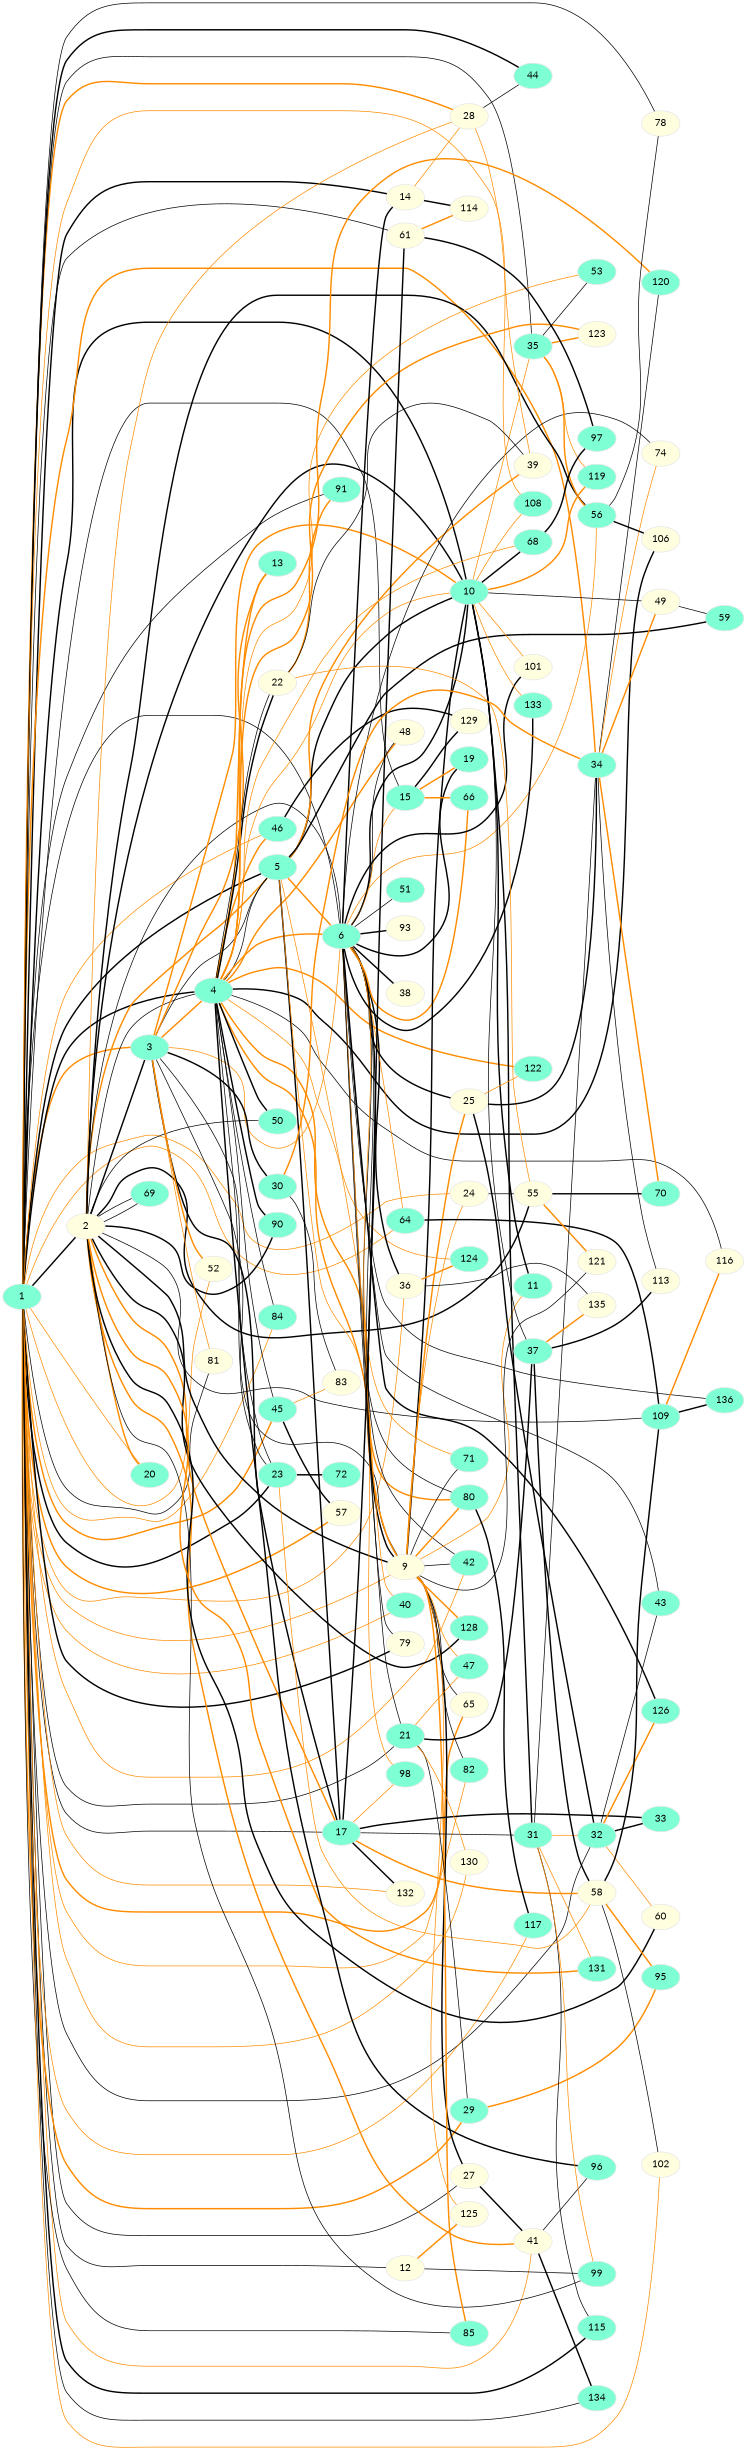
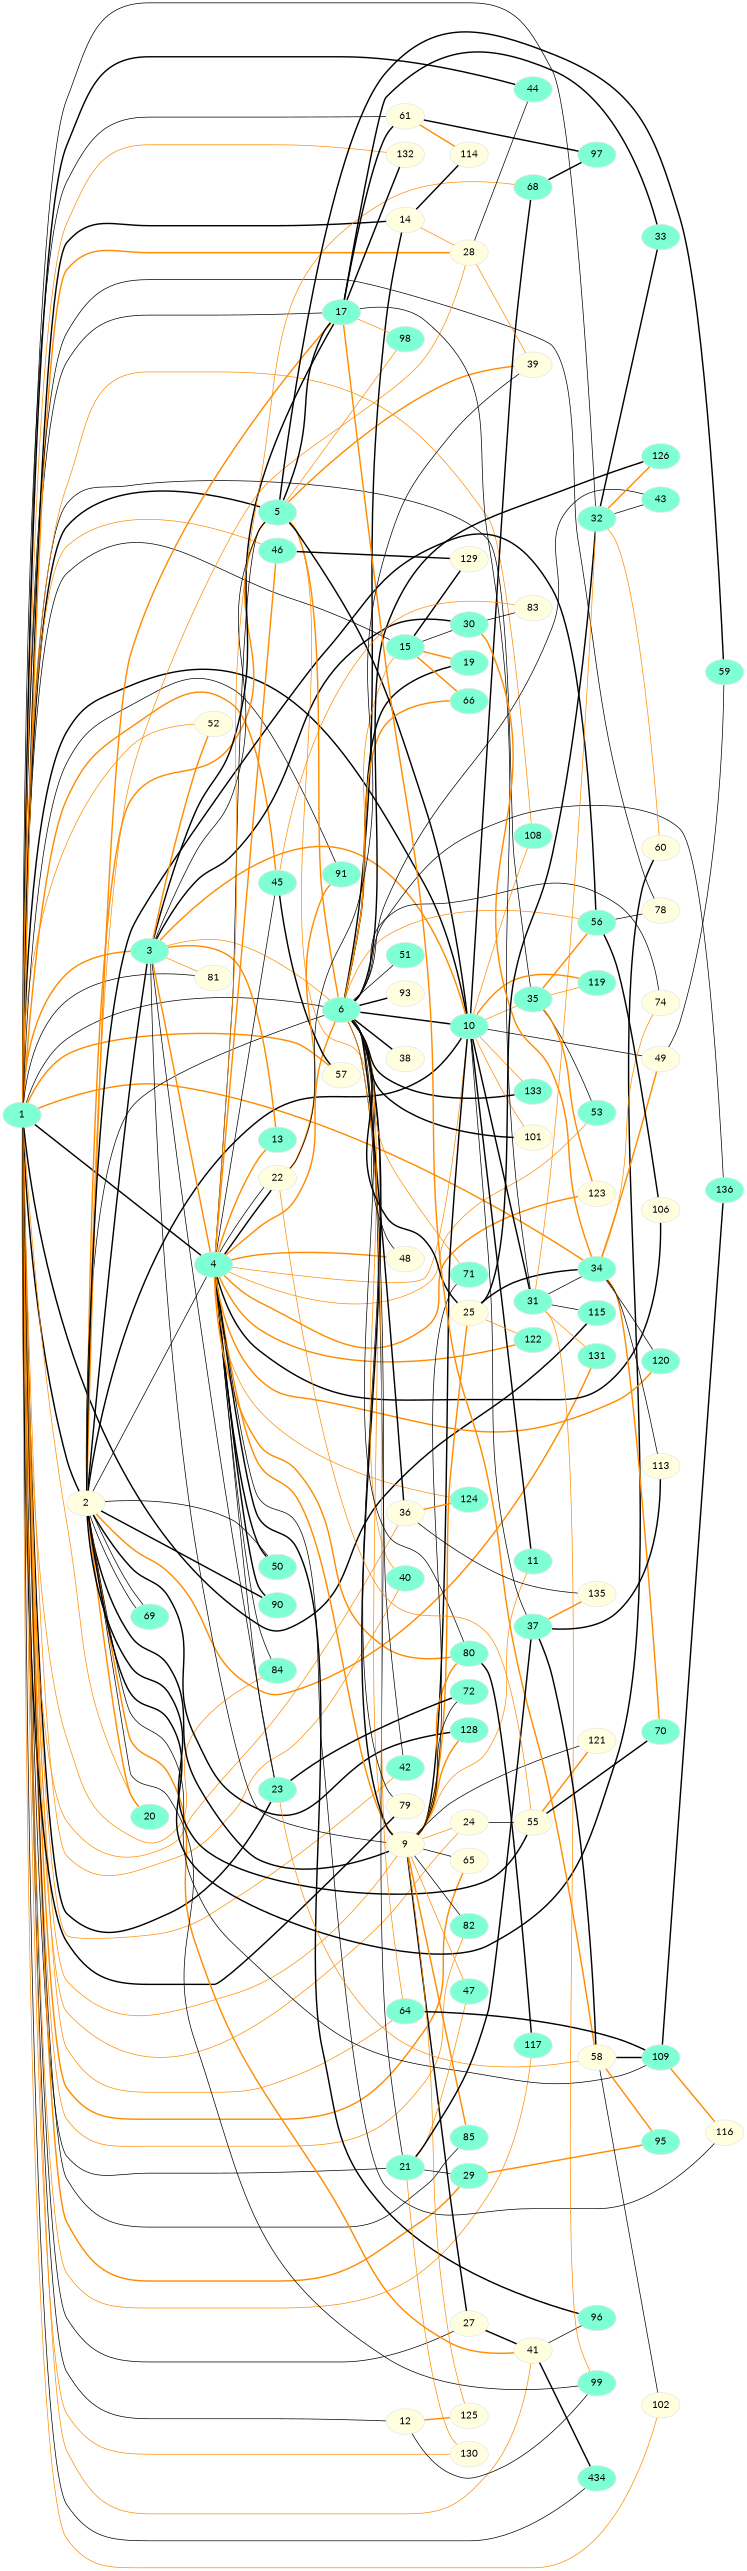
edge "30" -- "15": added
edge "42" -- "9": now "72" -- "9"
node "134": label "134" -> "434"
